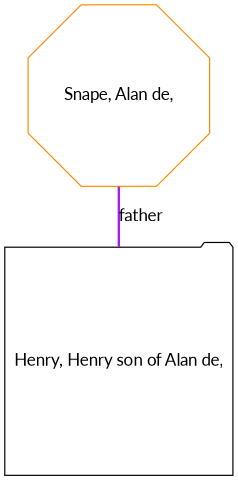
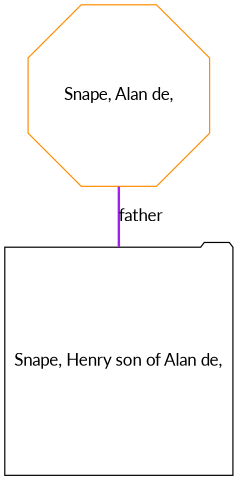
node "Henry, Henry son of Alan de,": label "Henry, Henry son of Alan de," -> "Snape, Henry son of Alan de,"
